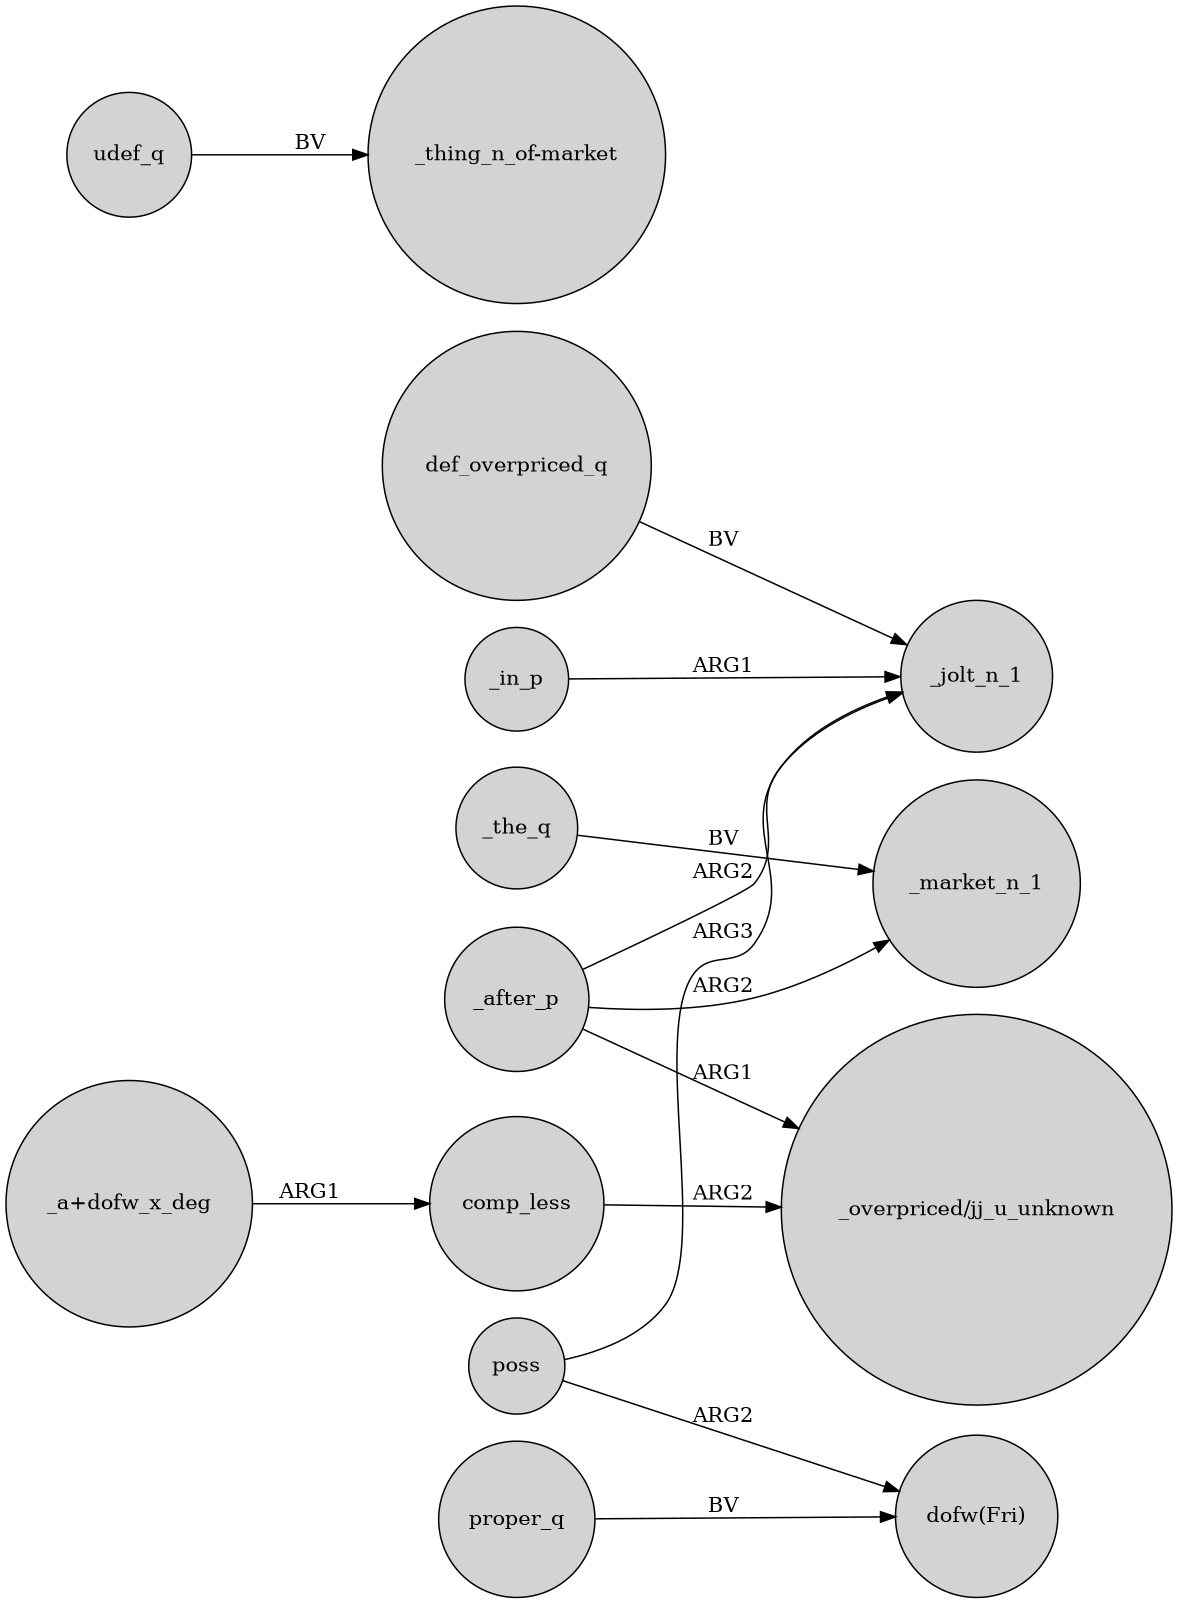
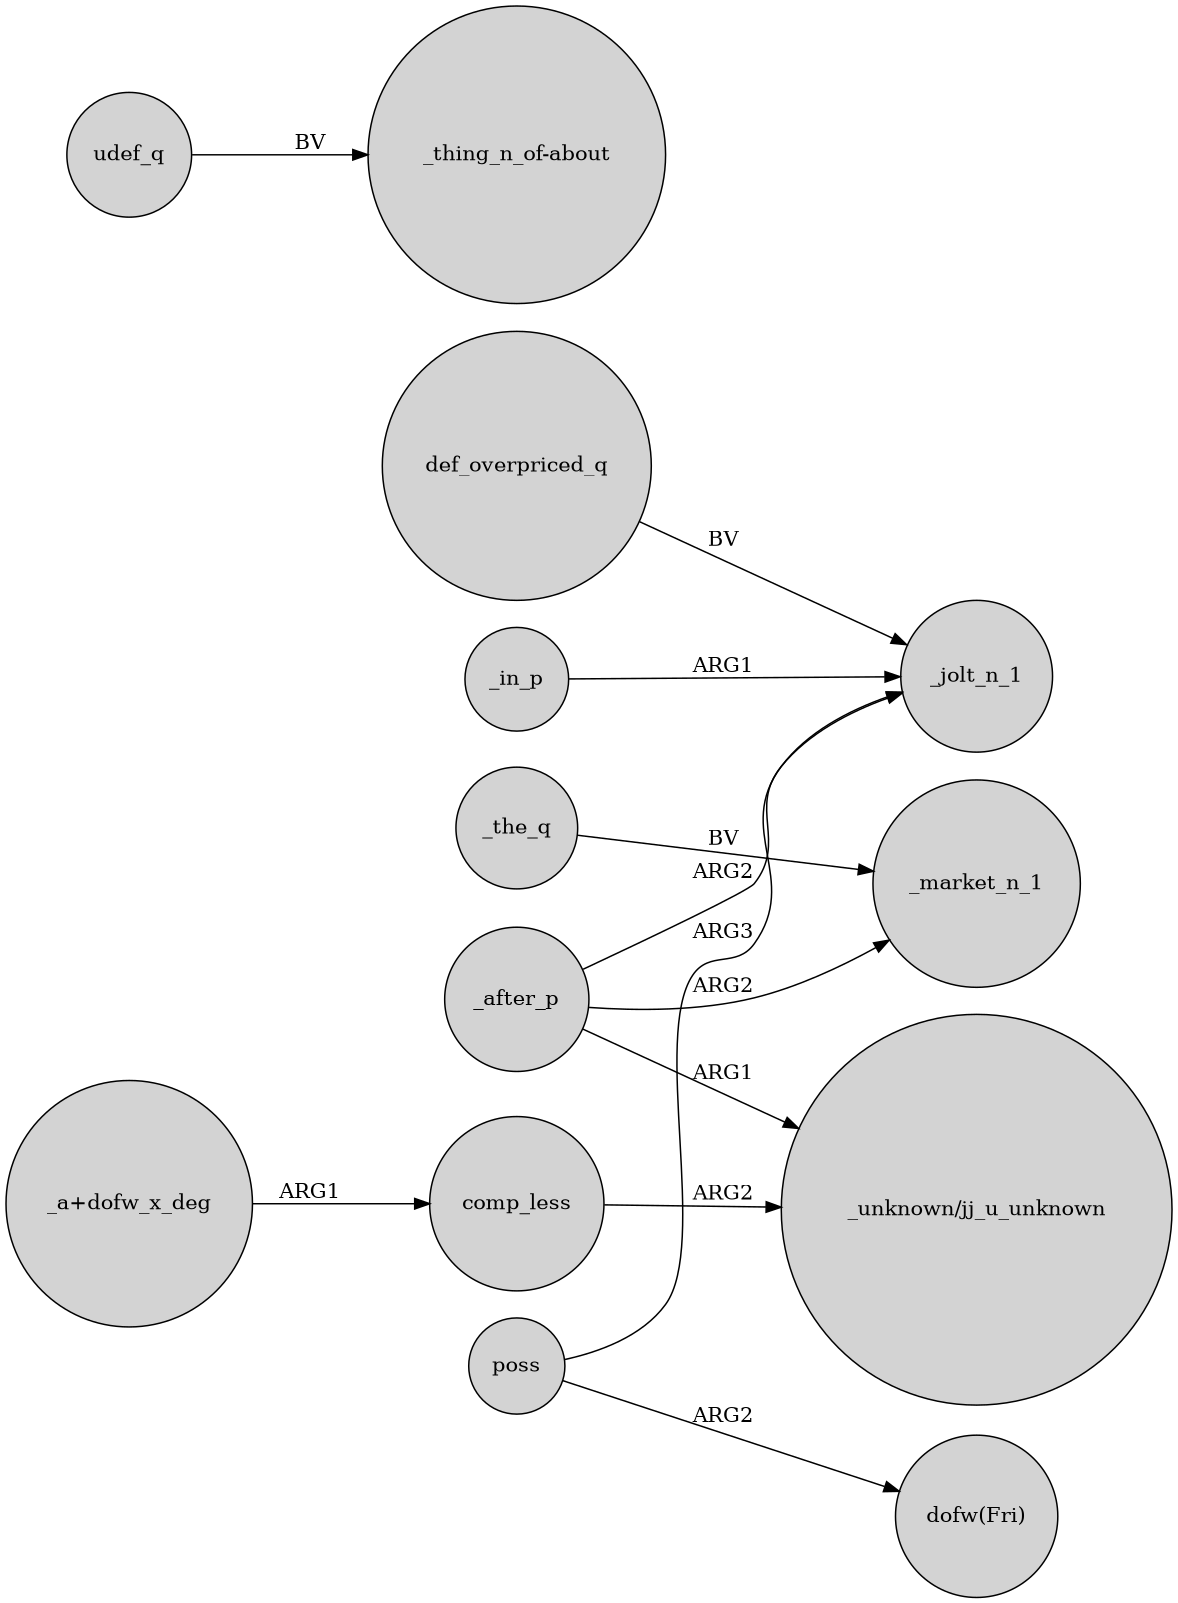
node "_thing_n_of-market": label "_thing_n_of-market" -> "_thing_n_of-about"
node "_overpriced/jj_u_unknown": label "_overpriced/jj_u_unknown" -> "_unknown/jj_u_unknown"
node "proper_q": removed
